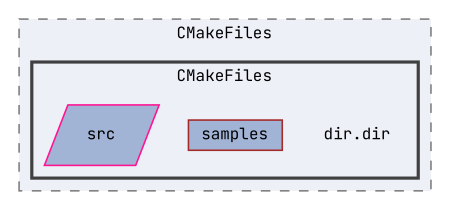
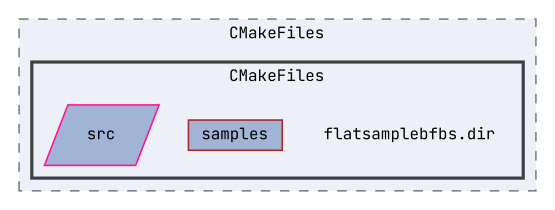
node "dir.dir": label "dir.dir" -> "flatsamplebfbs.dir"
